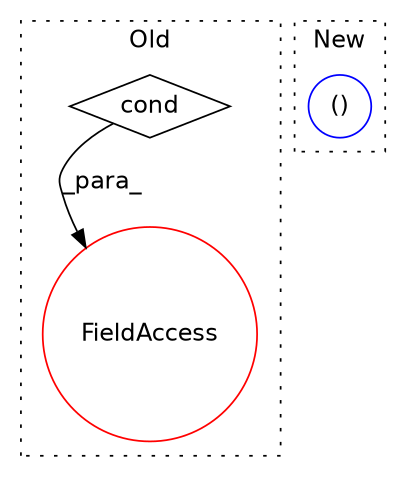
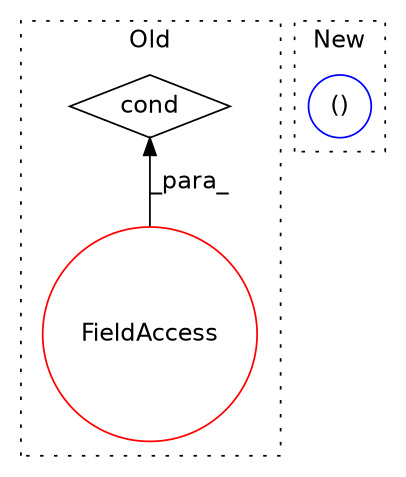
edge "cond" -> "FieldAccess": reversed
